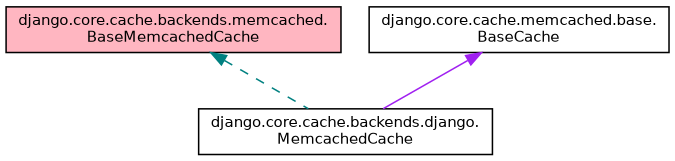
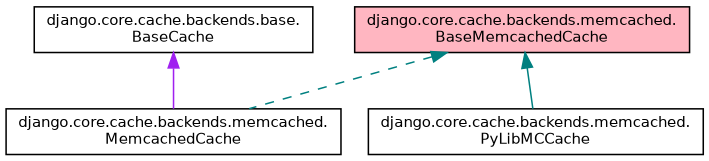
node "django.core.cache.memcached.base. BaseCache": label "django.core.cache.memcached.base. BaseCache" -> "django.core.cache.backends.base. BaseCache"
node "django.core.cache.backends.django. MemcachedCache": label "django.core.cache.backends.django. MemcachedCache" -> "django.core.cache.backends.memcached. MemcachedCache"
node "django.core.cache.backends.memcached. PyLibMCCache": added
